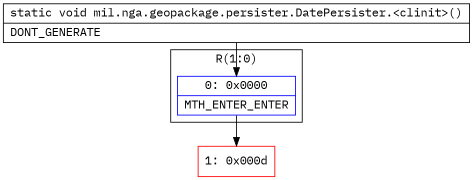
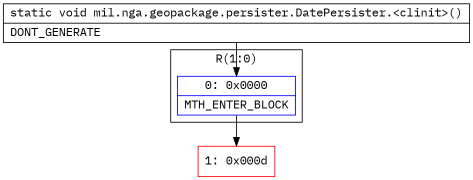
node "0: 0x0000": text "MTH_ENTER_ENTER" -> "MTH_ENTER_BLOCK"
